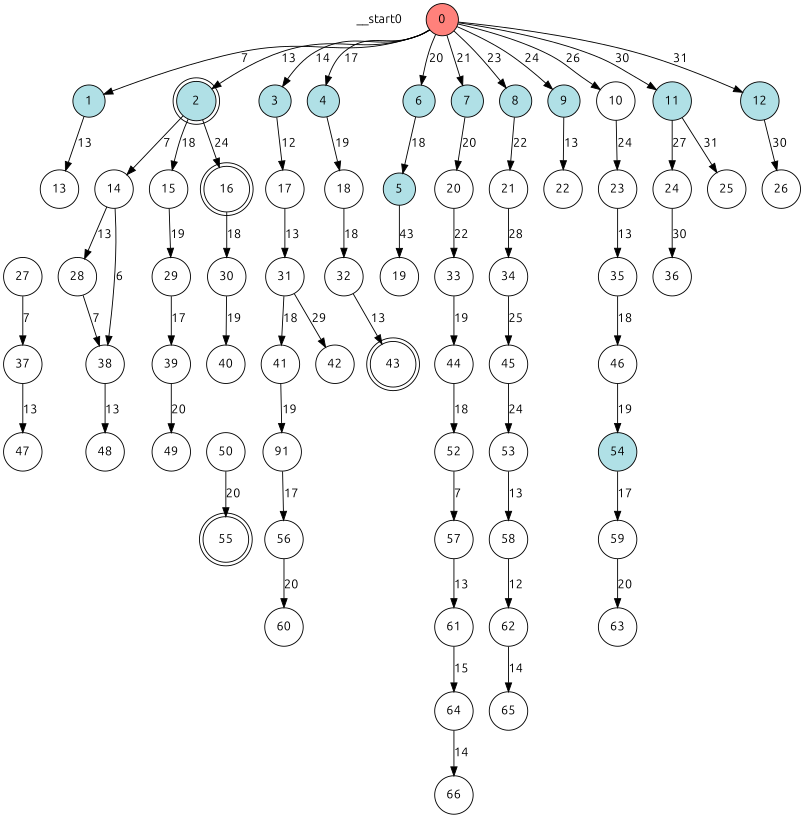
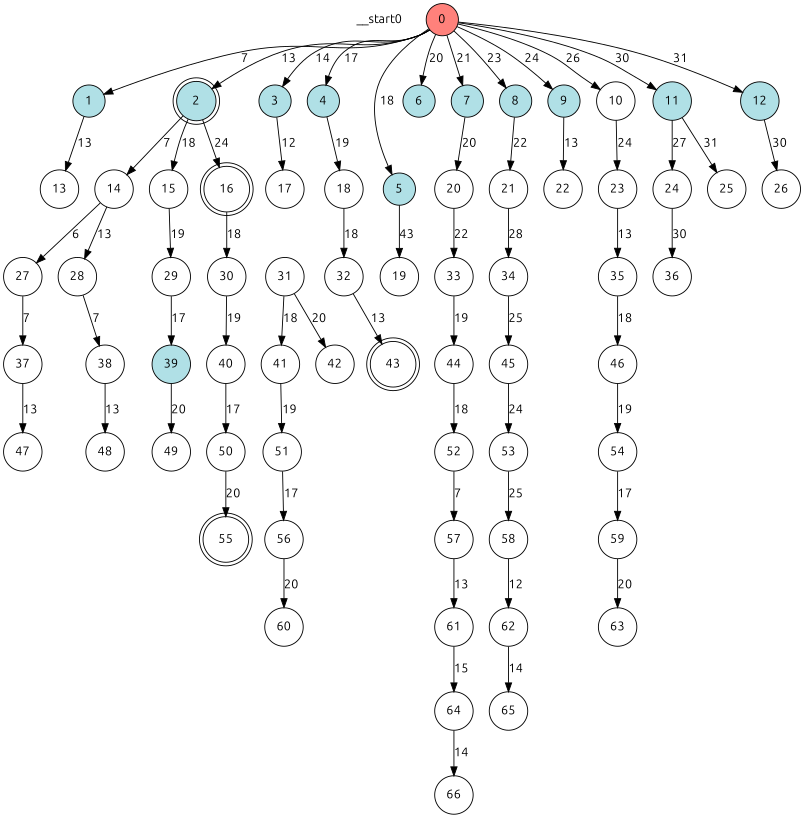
edge "6" -> "5": now "0" -> "5"
edge "17" -> "31": removed, label "13"
edge "14" -> "38": now "14" -> "27"
edge "31" -> "42": label "29" -> "20"
node "39": fillcolor white -> powderblue
edge "40" -> "50": added, label "17"
node "91": label "91" -> "51"
node "54": fillcolor powderblue -> white
edge "53" -> "58": label "13" -> "25"
